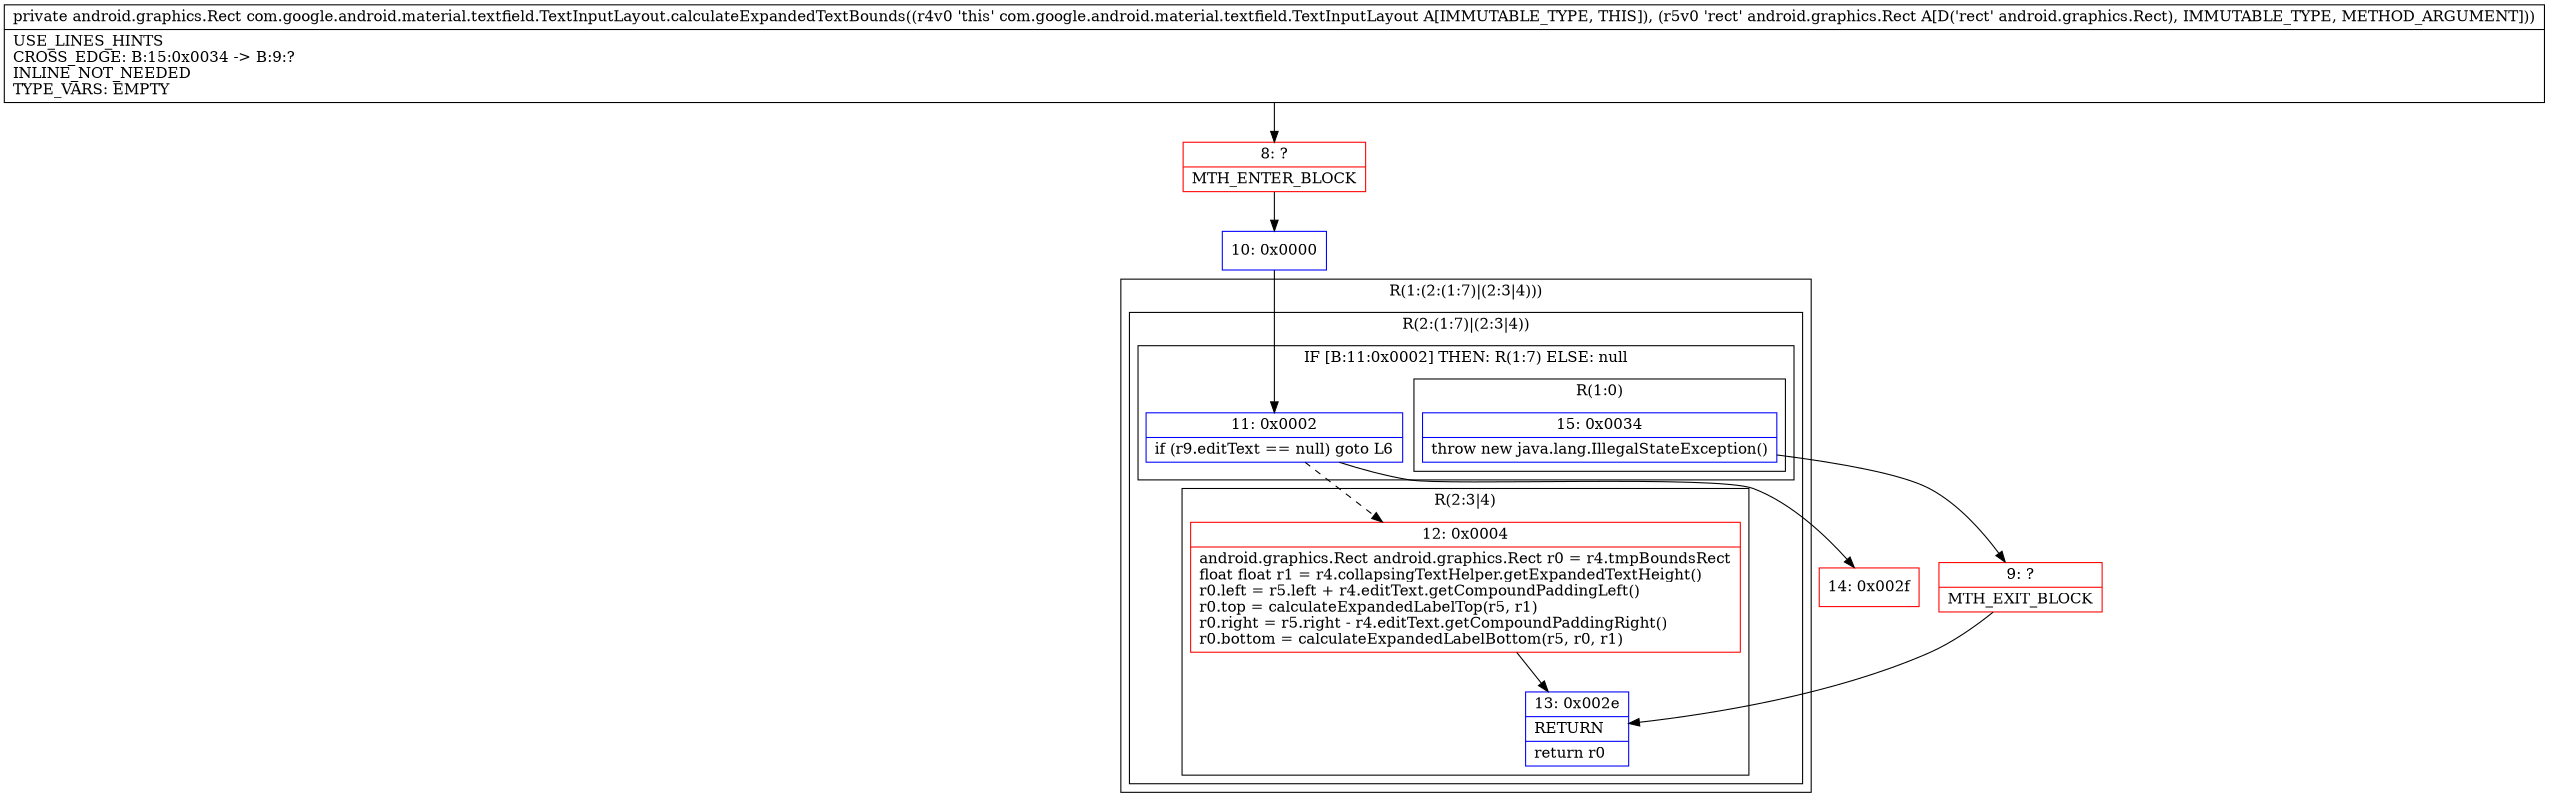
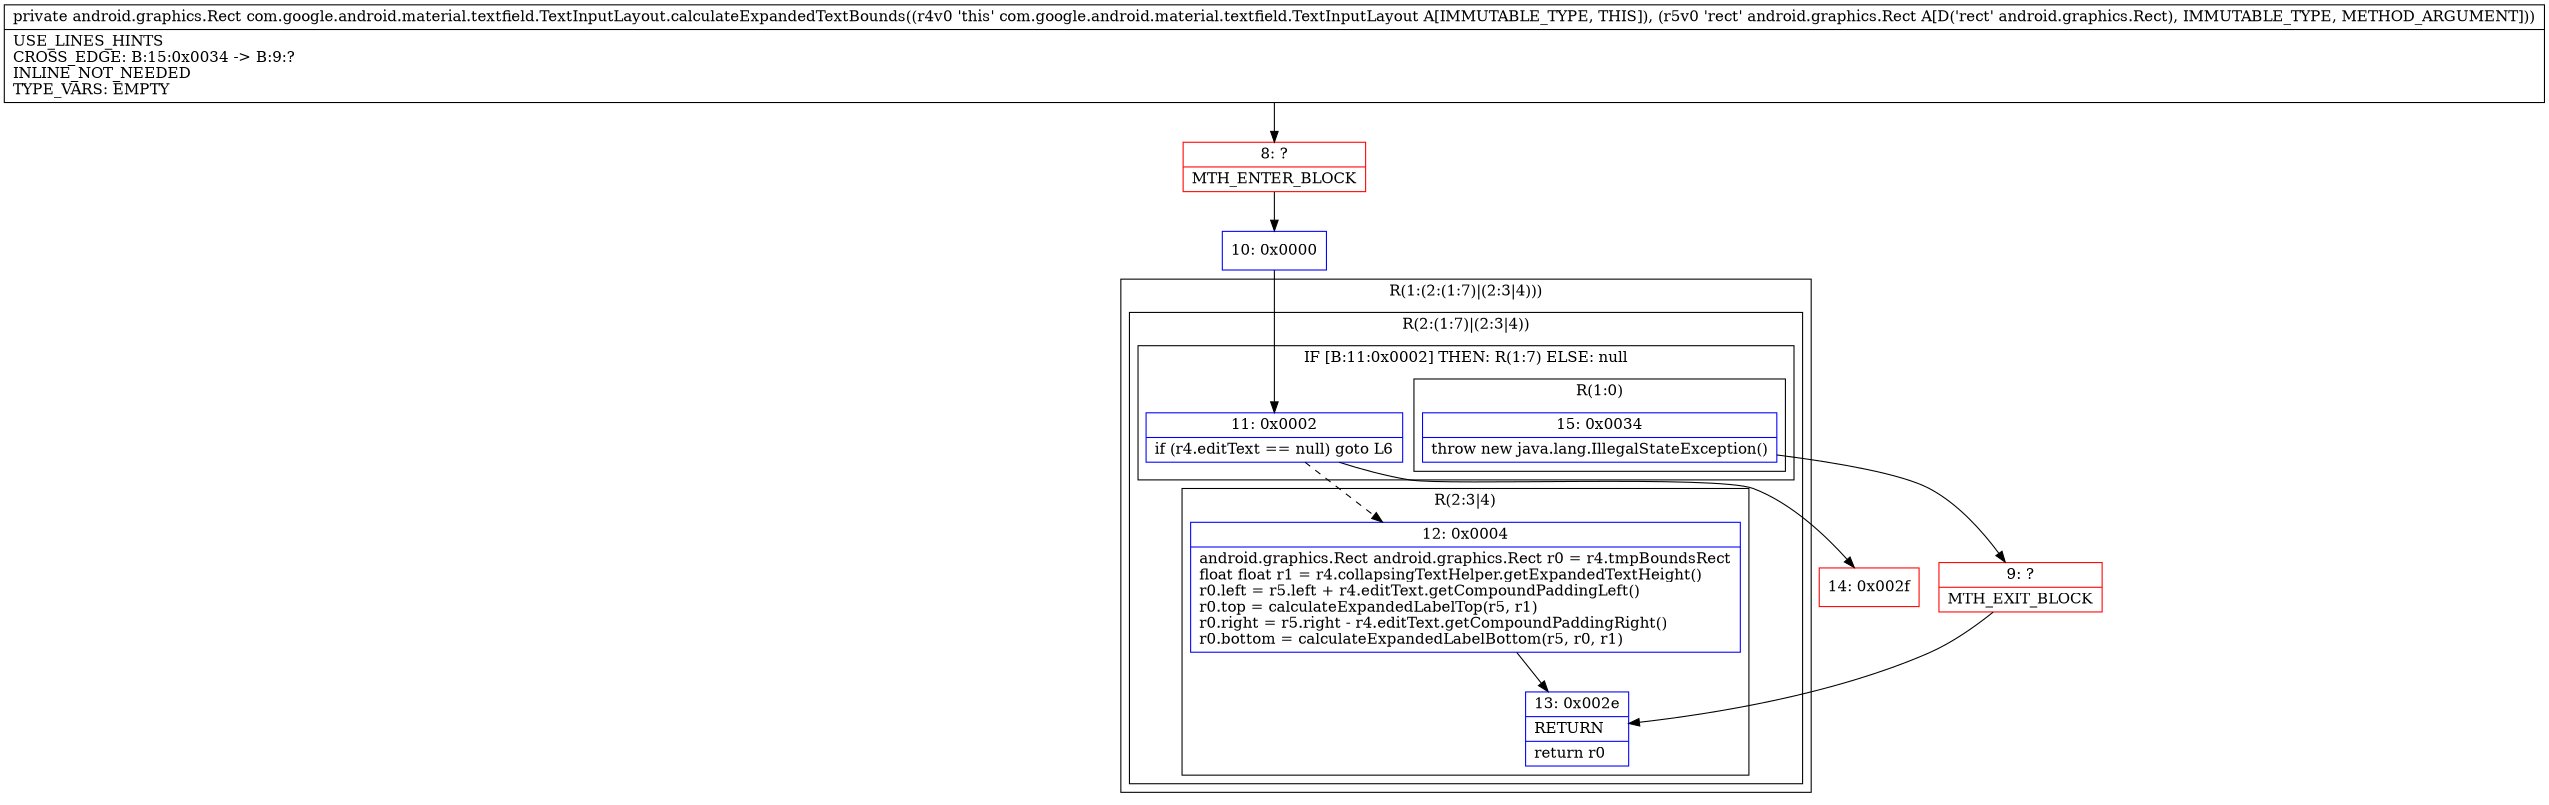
node "11: 0x0002": text "if (r9.editText == null) goto L6" -> "if (r4.editText == null) goto L6"
node "12: 0x0004": color red -> blue
